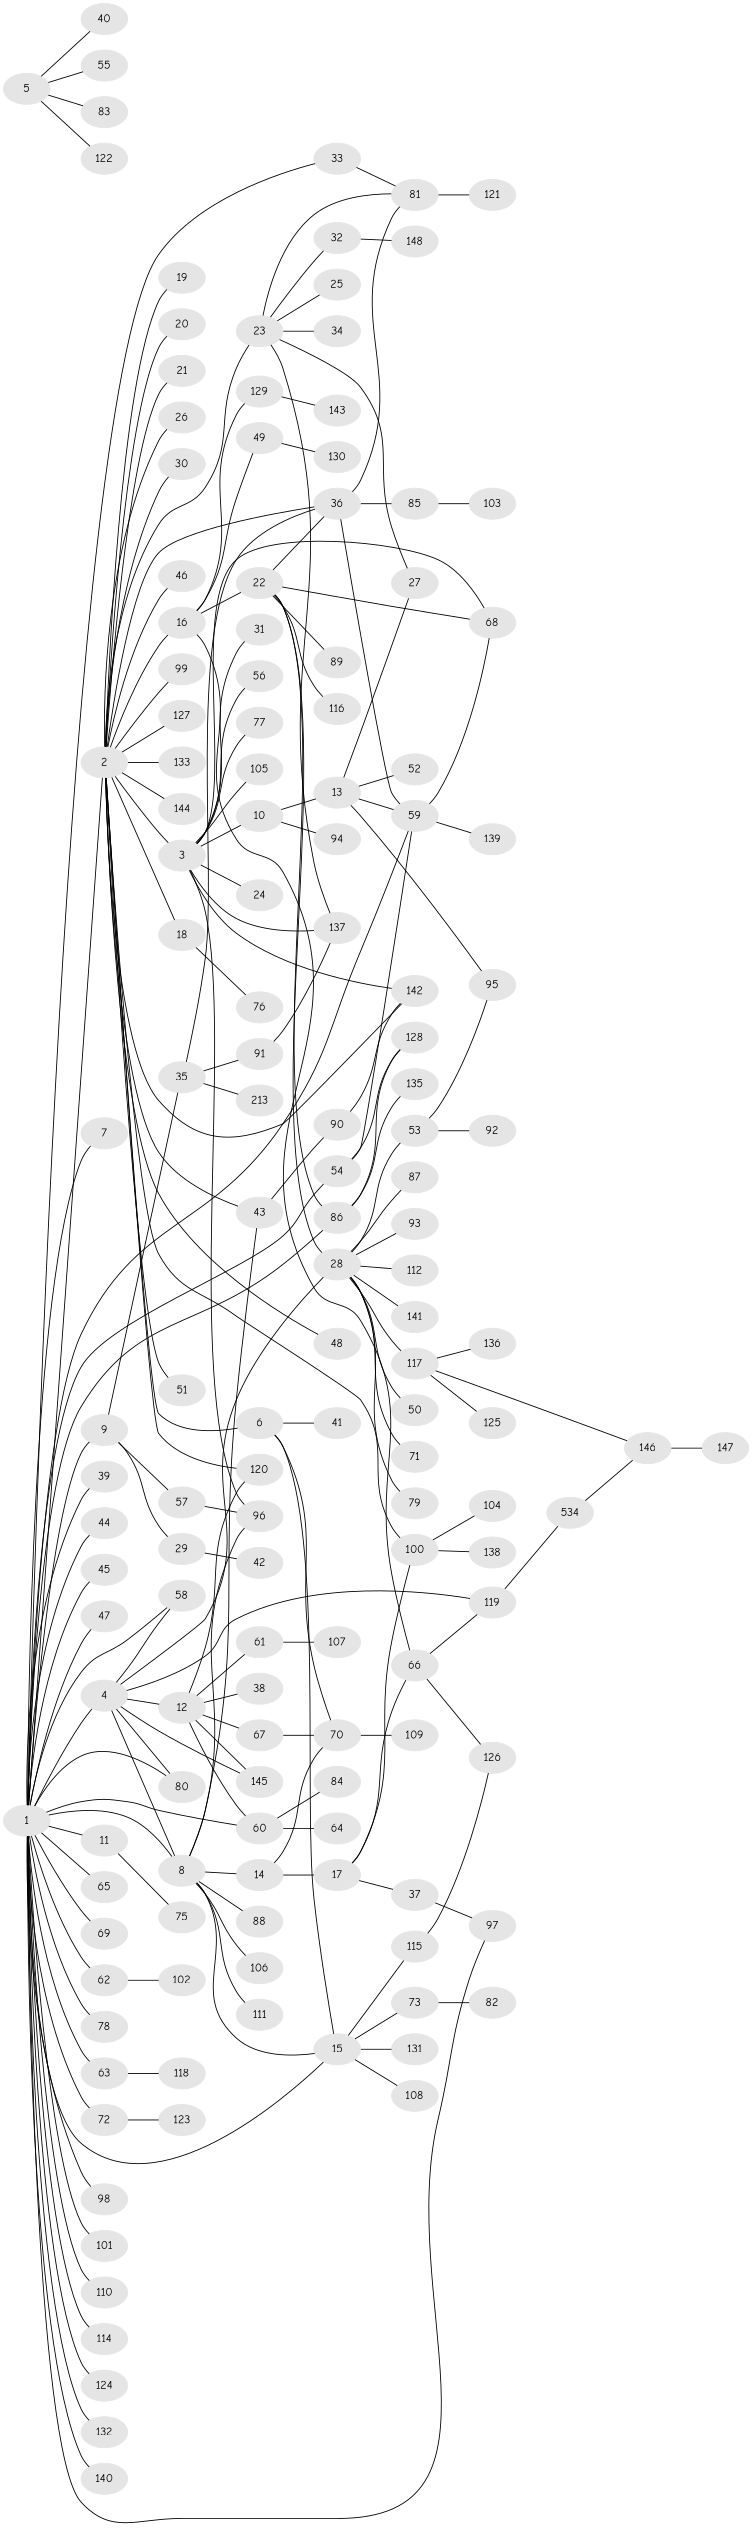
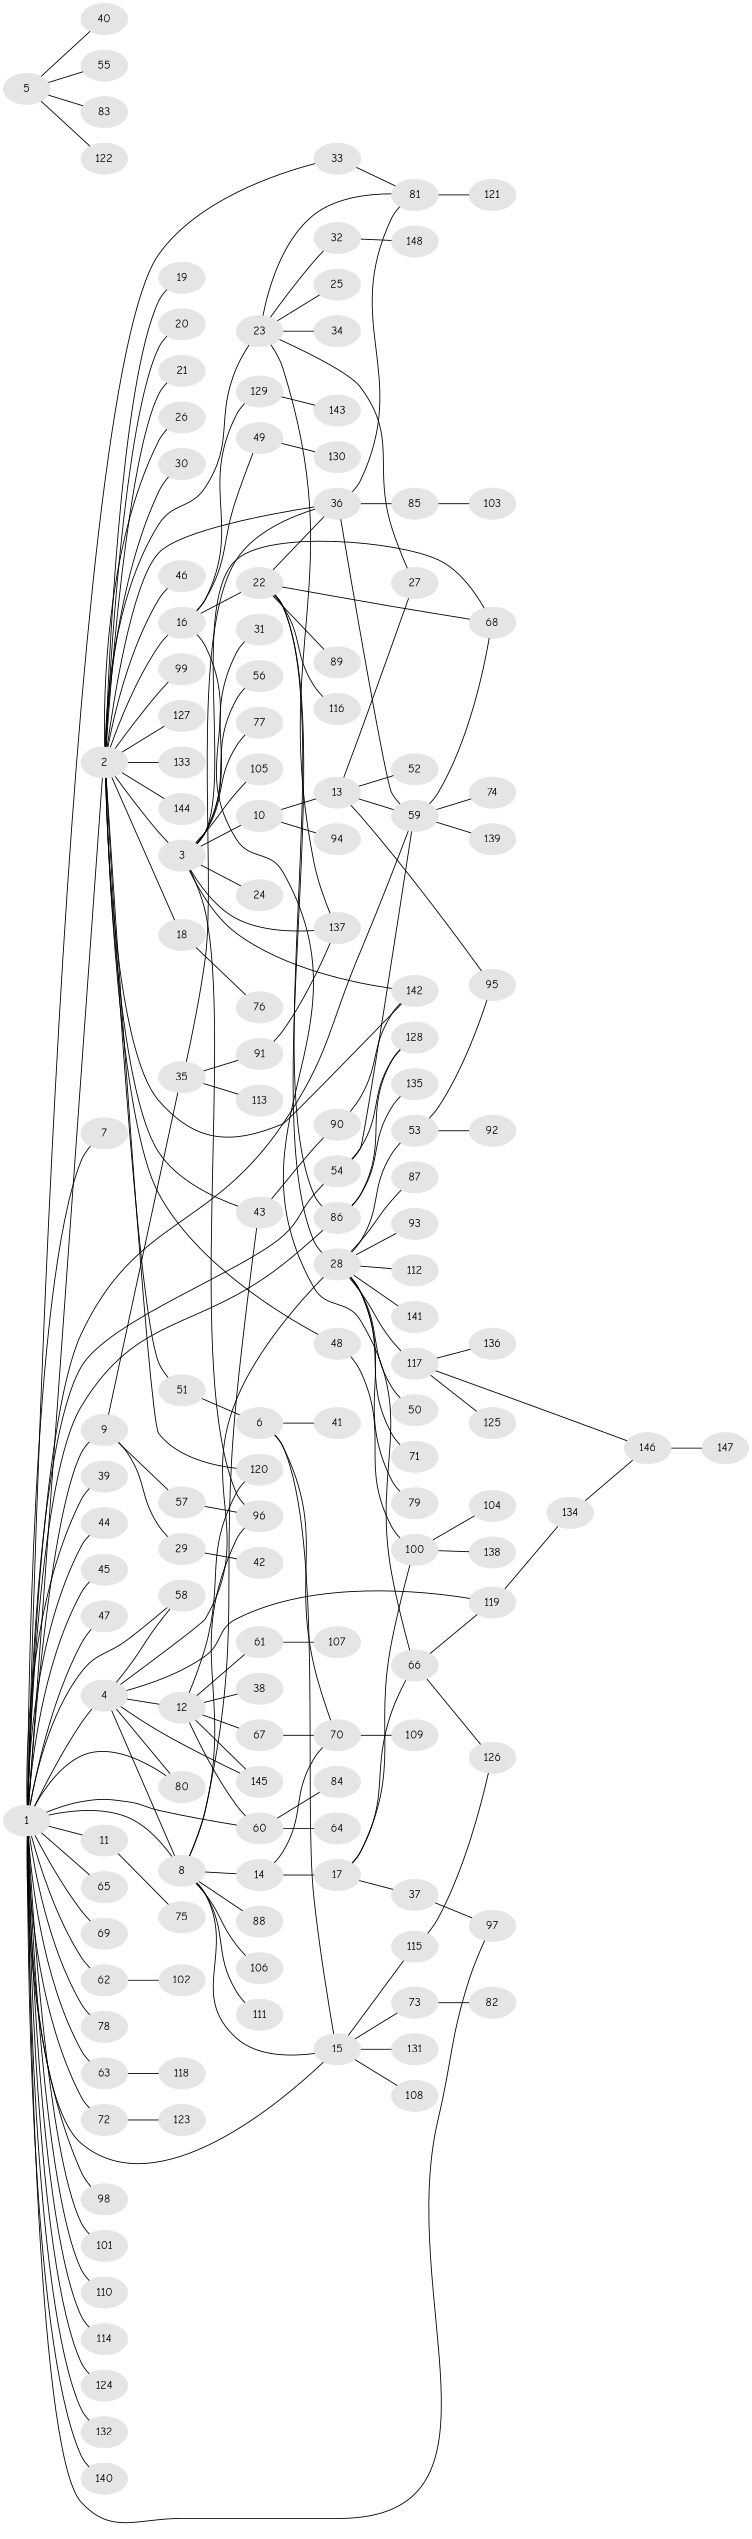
node "74": added
node "213": label "213" -> "113"
edge "2" -- "6": now "51" -- "6"
edge "2" -- "100": now "48" -- "100"
node "534": label "534" -> "134"
